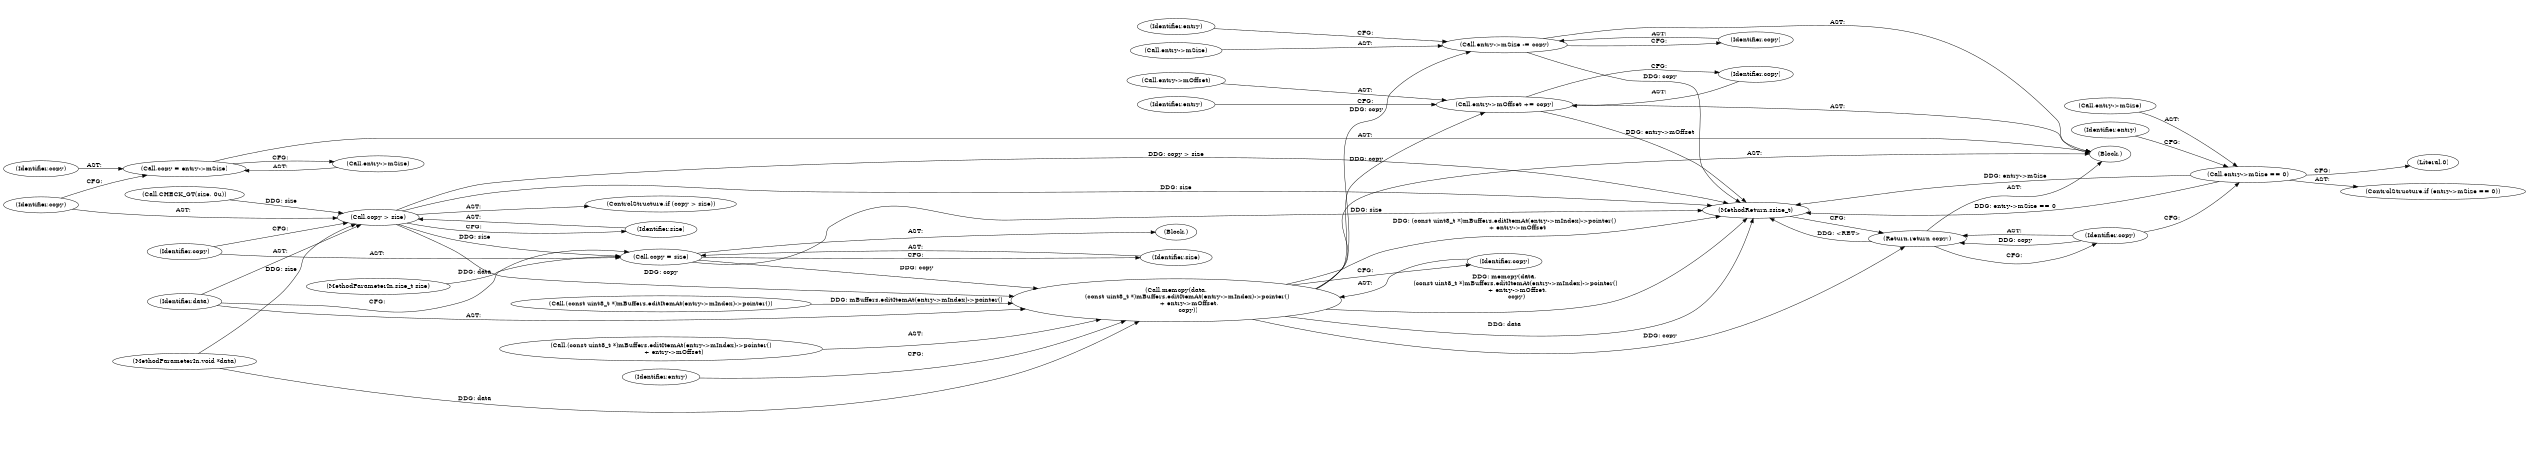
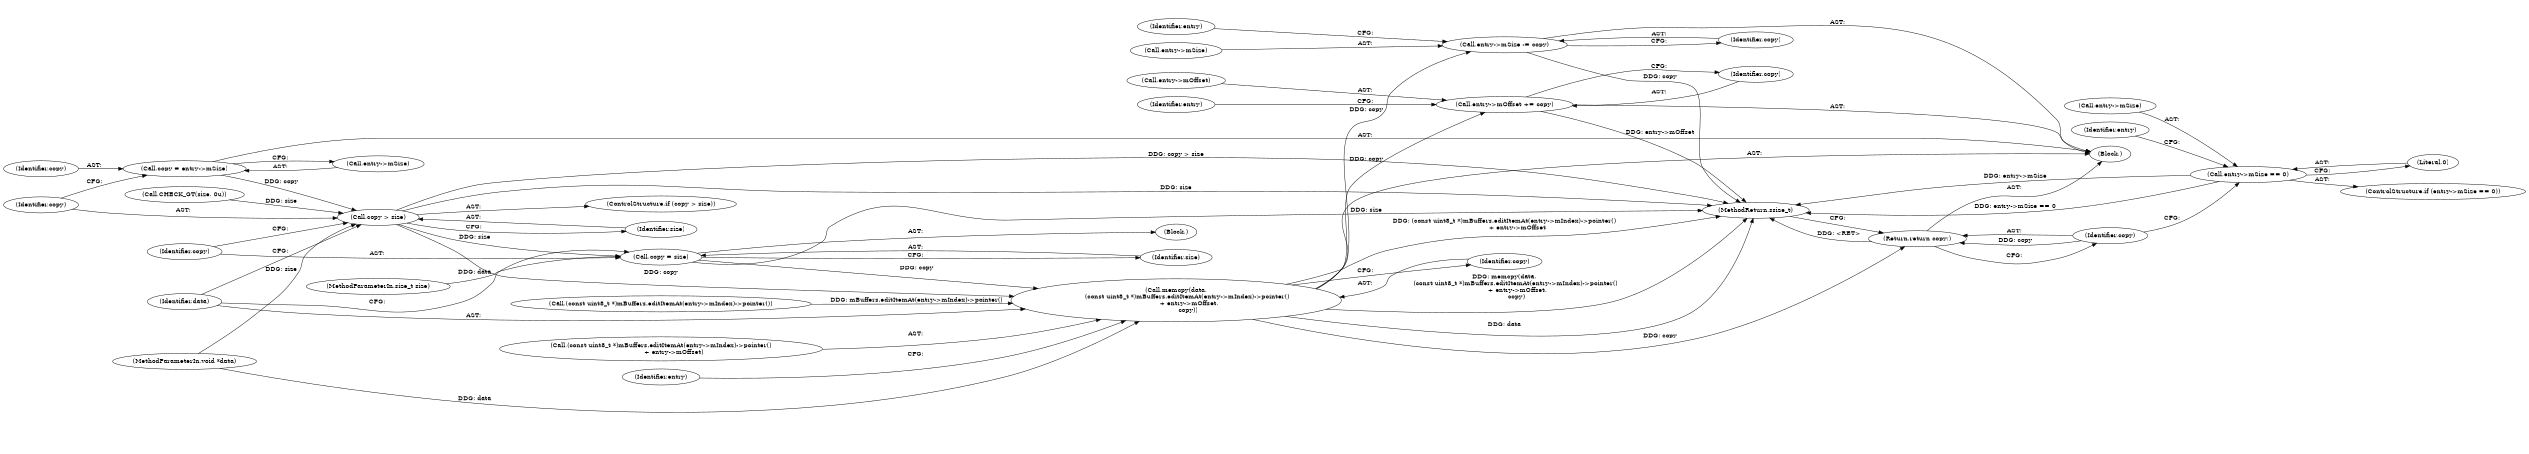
edge "(Literal,0)" -> "(Call,entry->mSize == 0)": added, label "AST:"
edge "(Call,copy = entry->mSize)" -> "(Call,copy > size)": added, label "DDG: copy"
edge "(Identifier,data)" -> "(Call,copy > size)": label "AST: " -> "CFG: "
